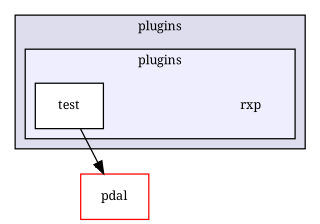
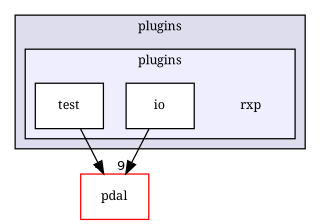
node "io": added
